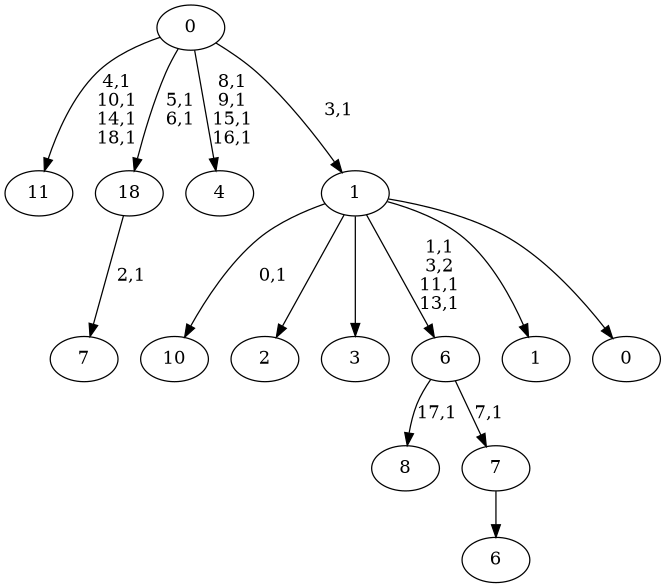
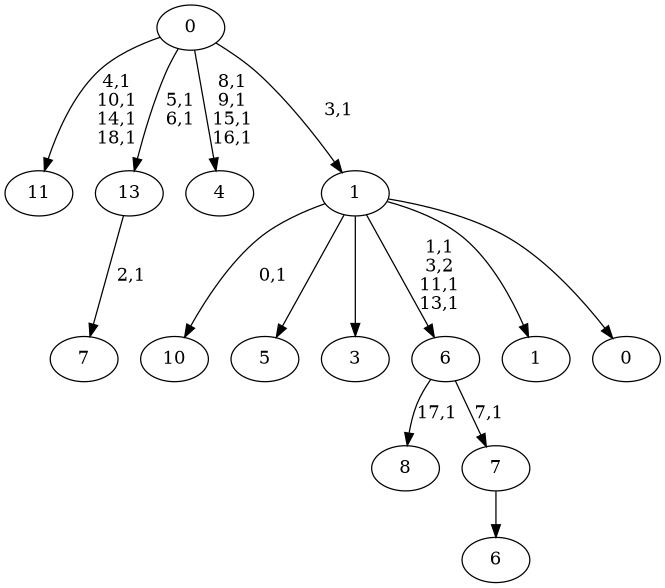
node "18": label "18" -> "13"
node "2": label "2" -> "5"
